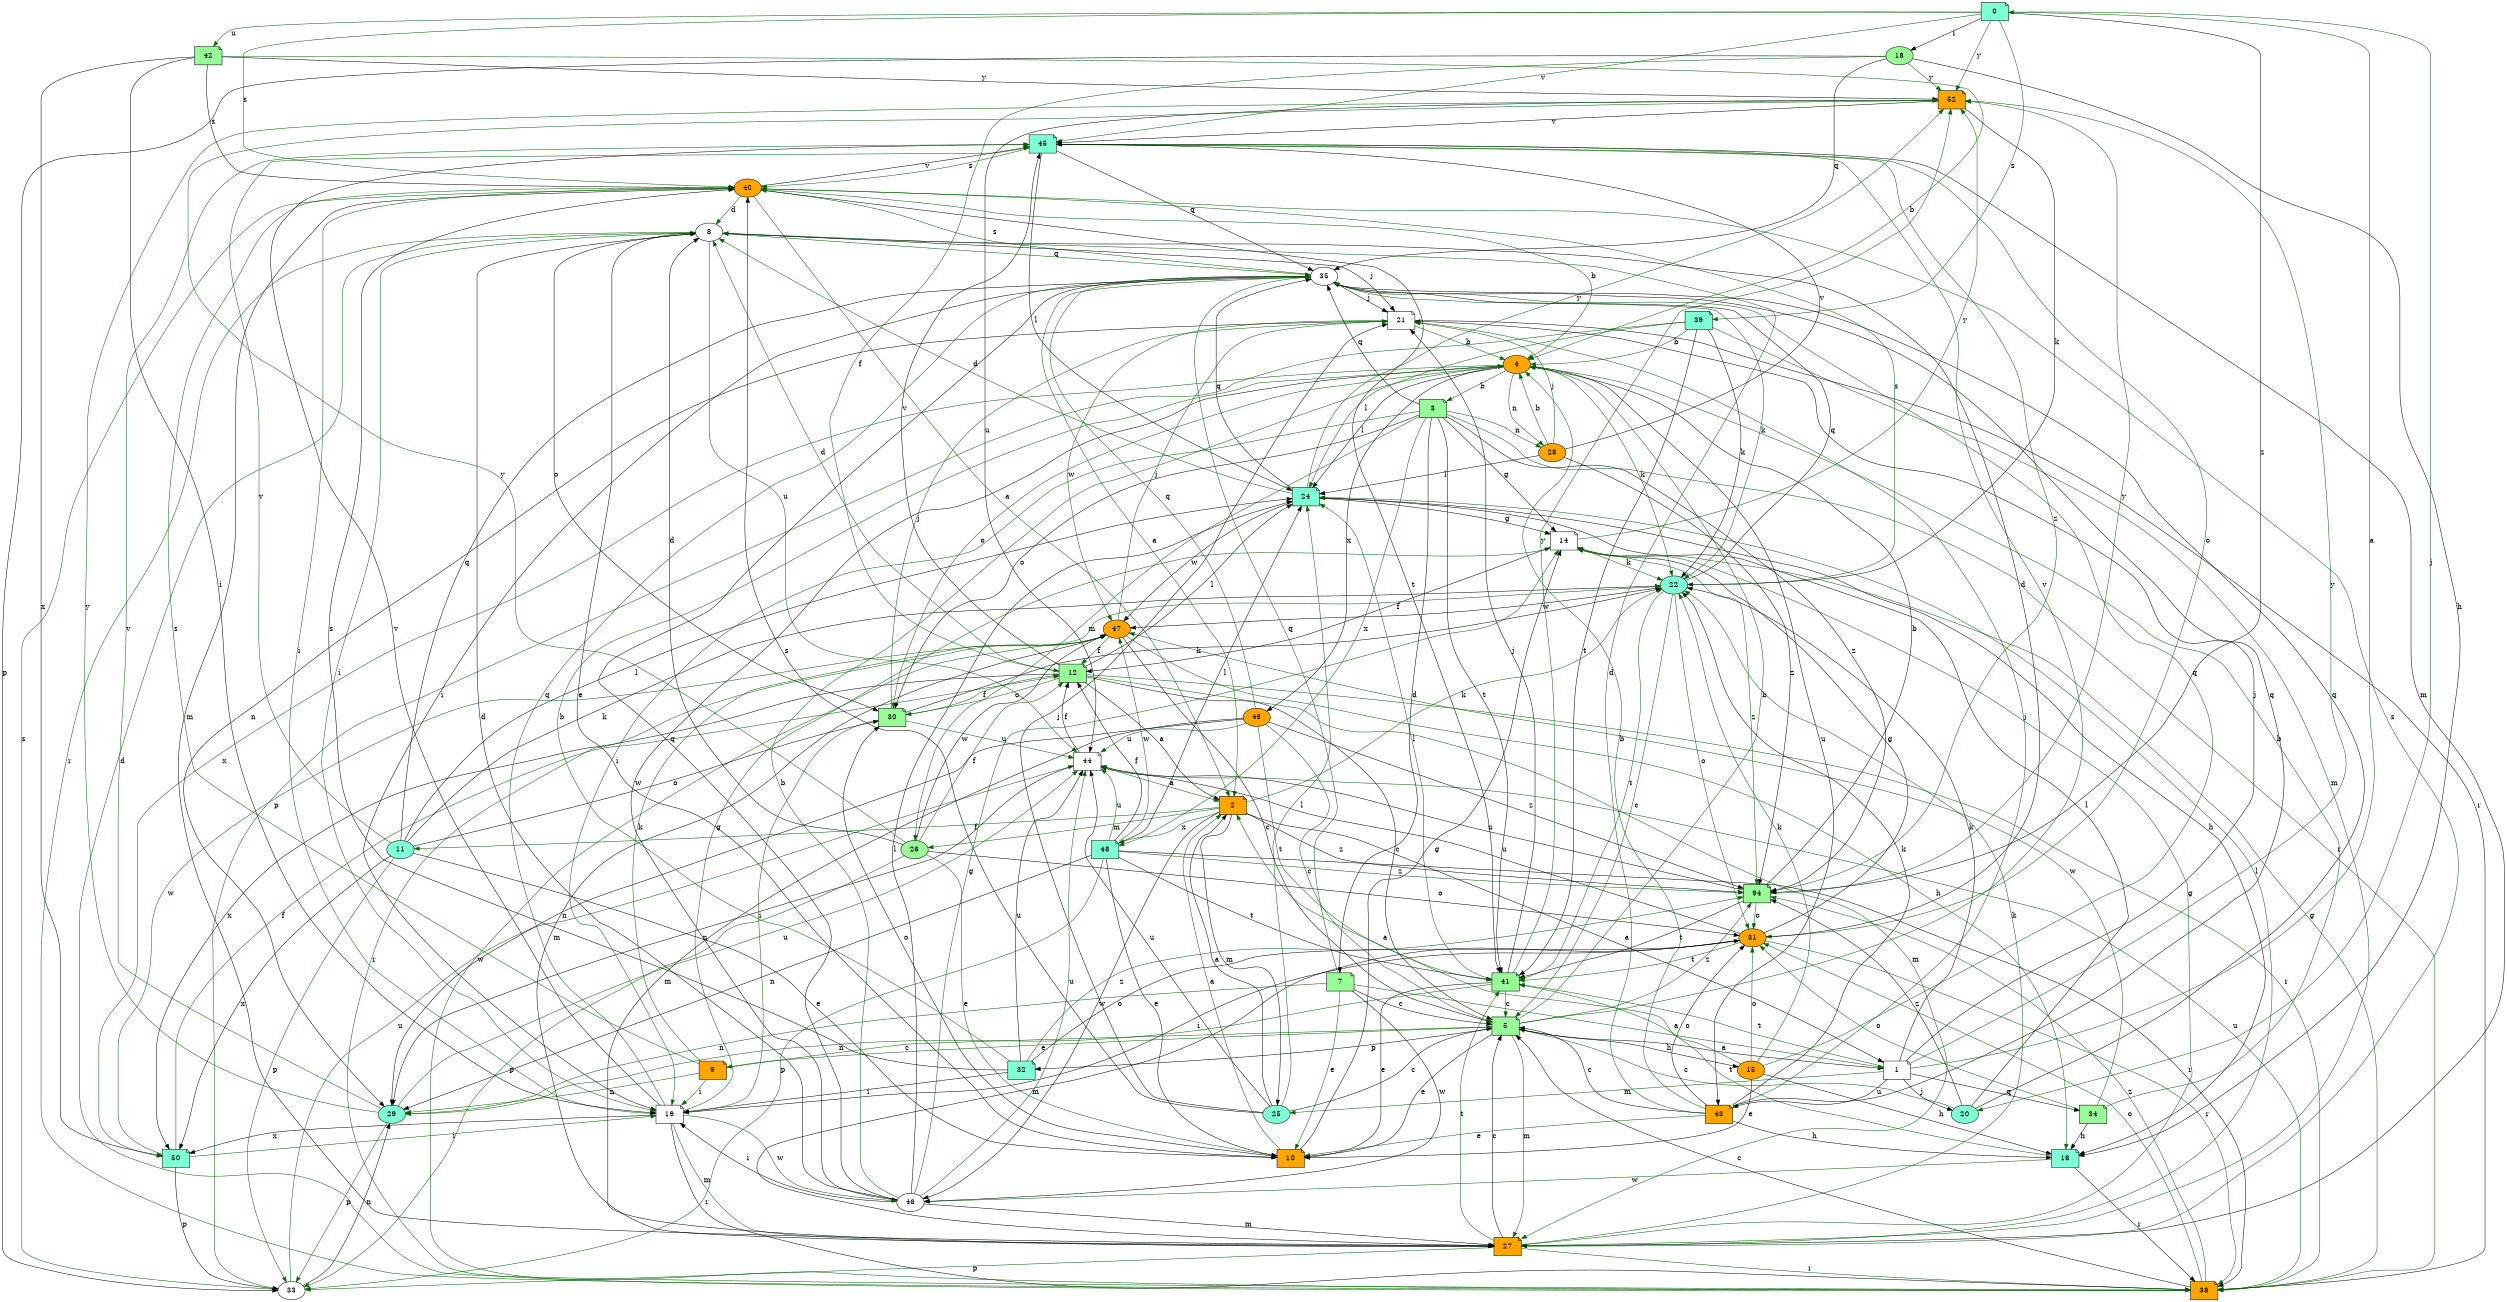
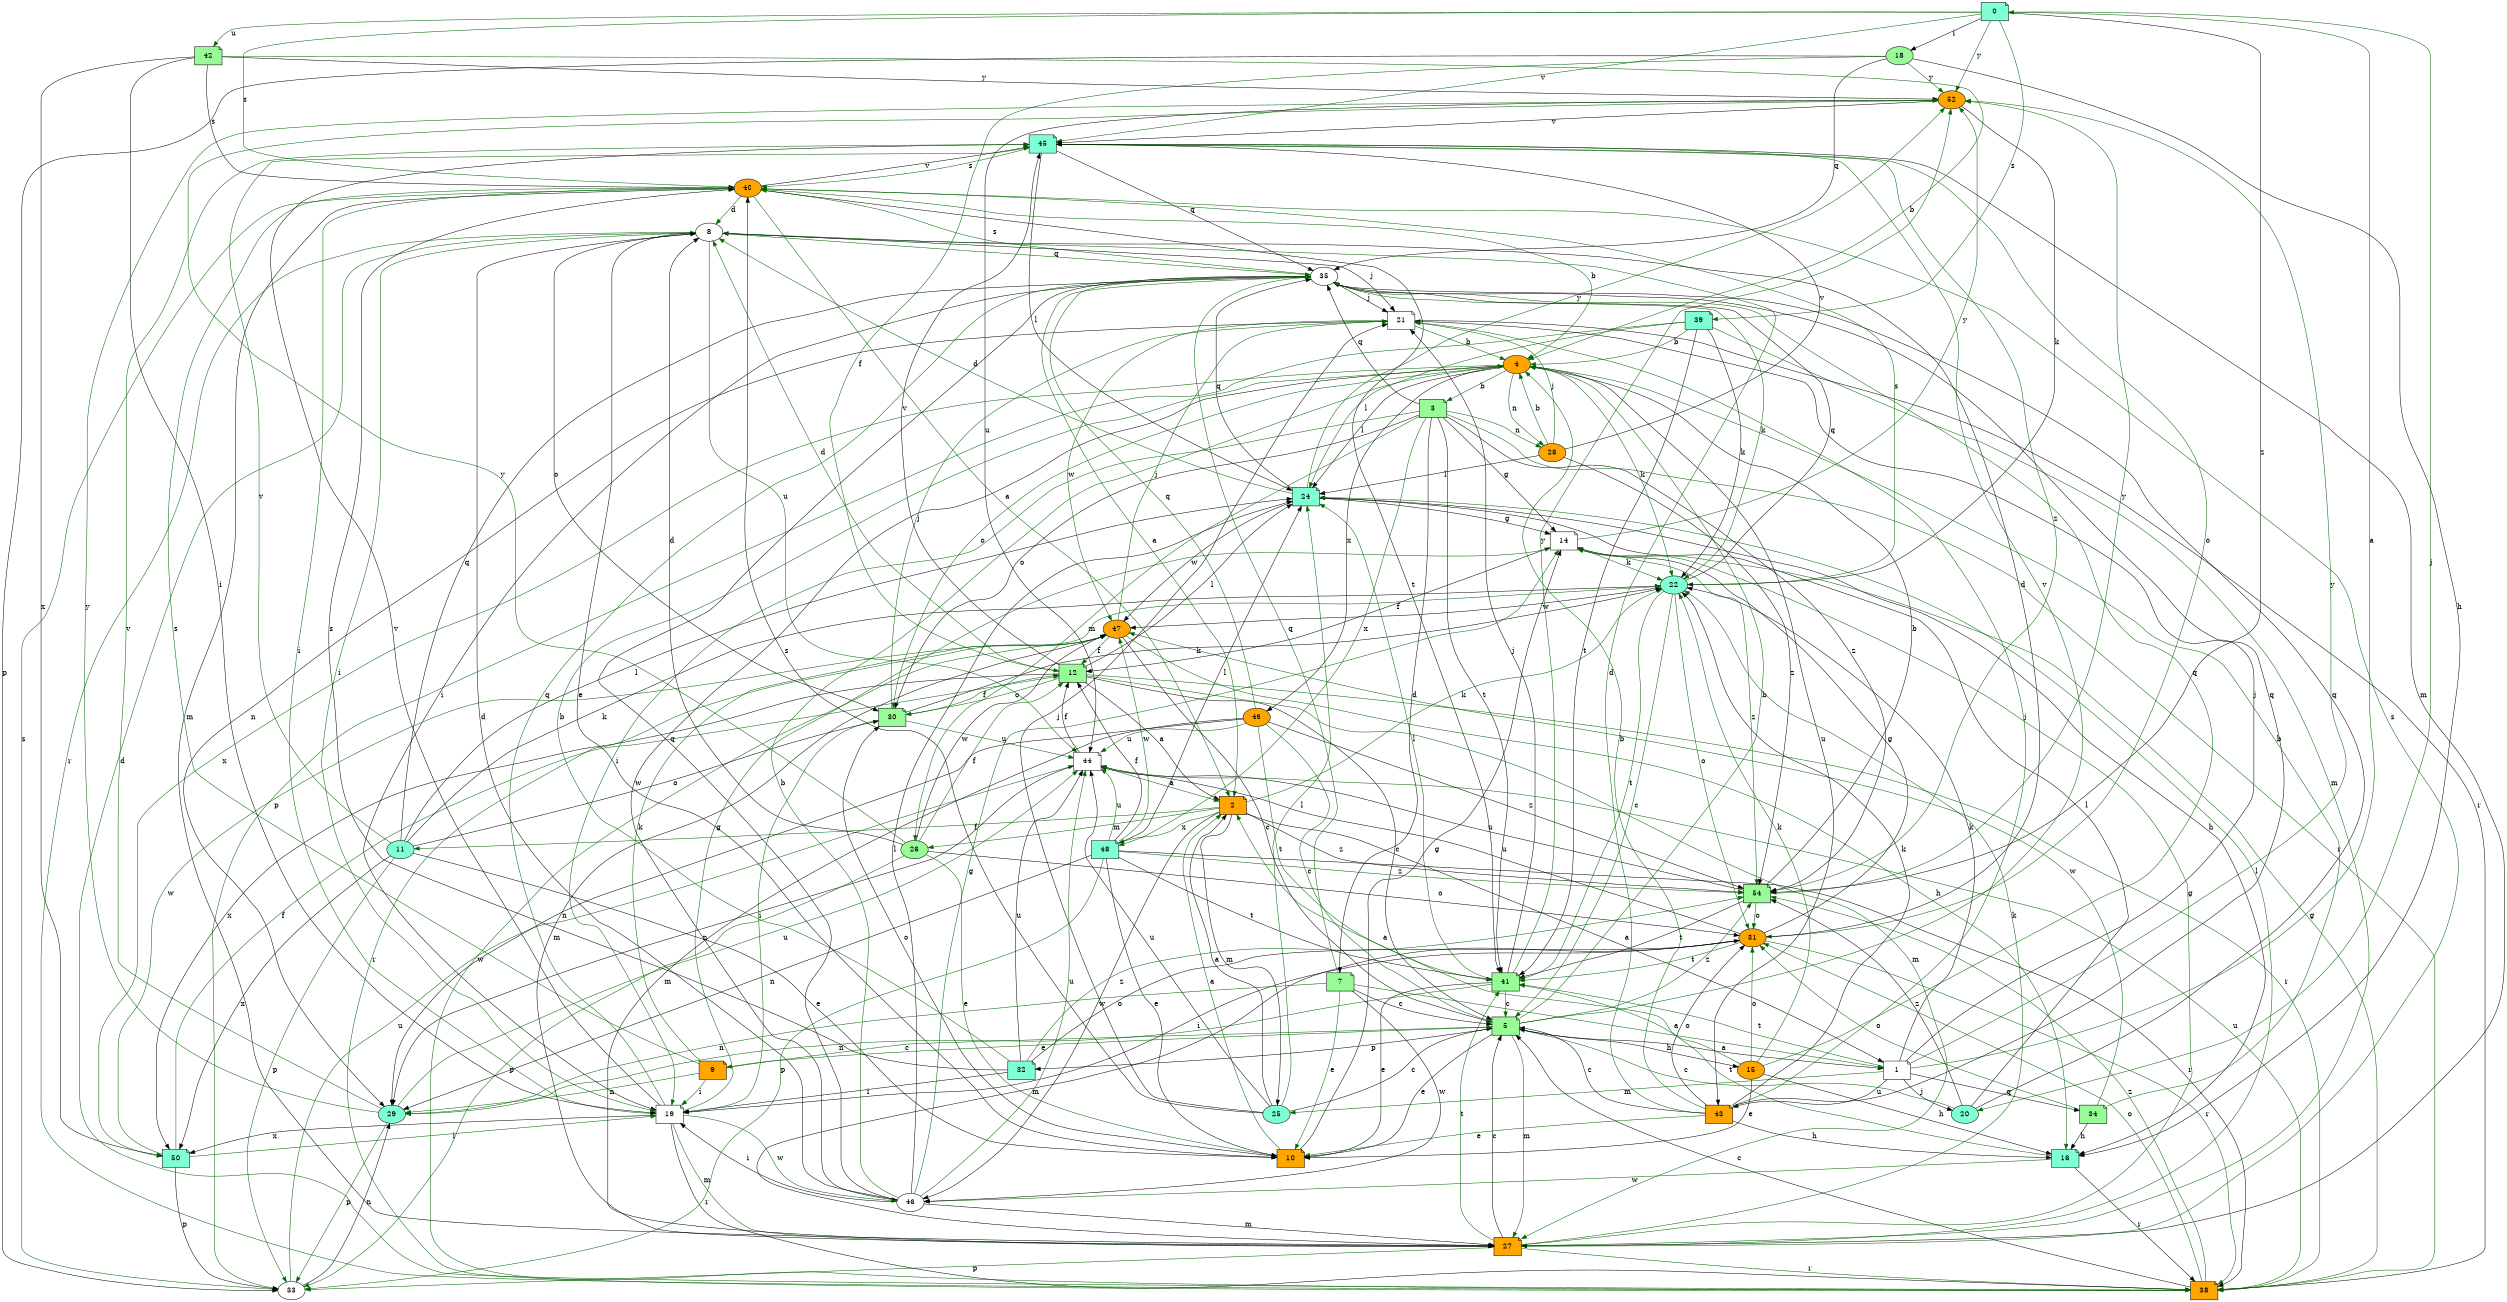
node "52": shape note -> ellipse
node "94": label "94" -> "54"
